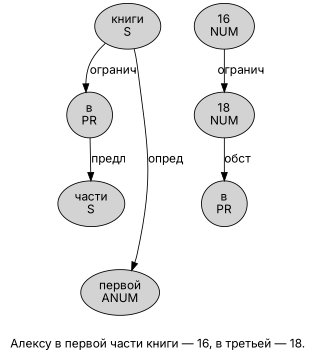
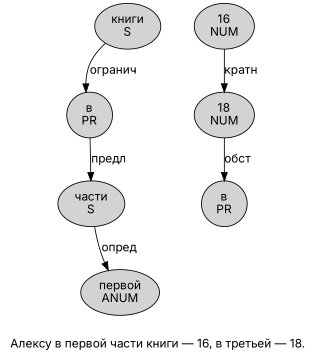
edge "16 NUM" -> "18 NUM": label "огранич" -> "кратн"
edge "книги S" -> "первой ANUM": now "части S" -> "первой ANUM"
